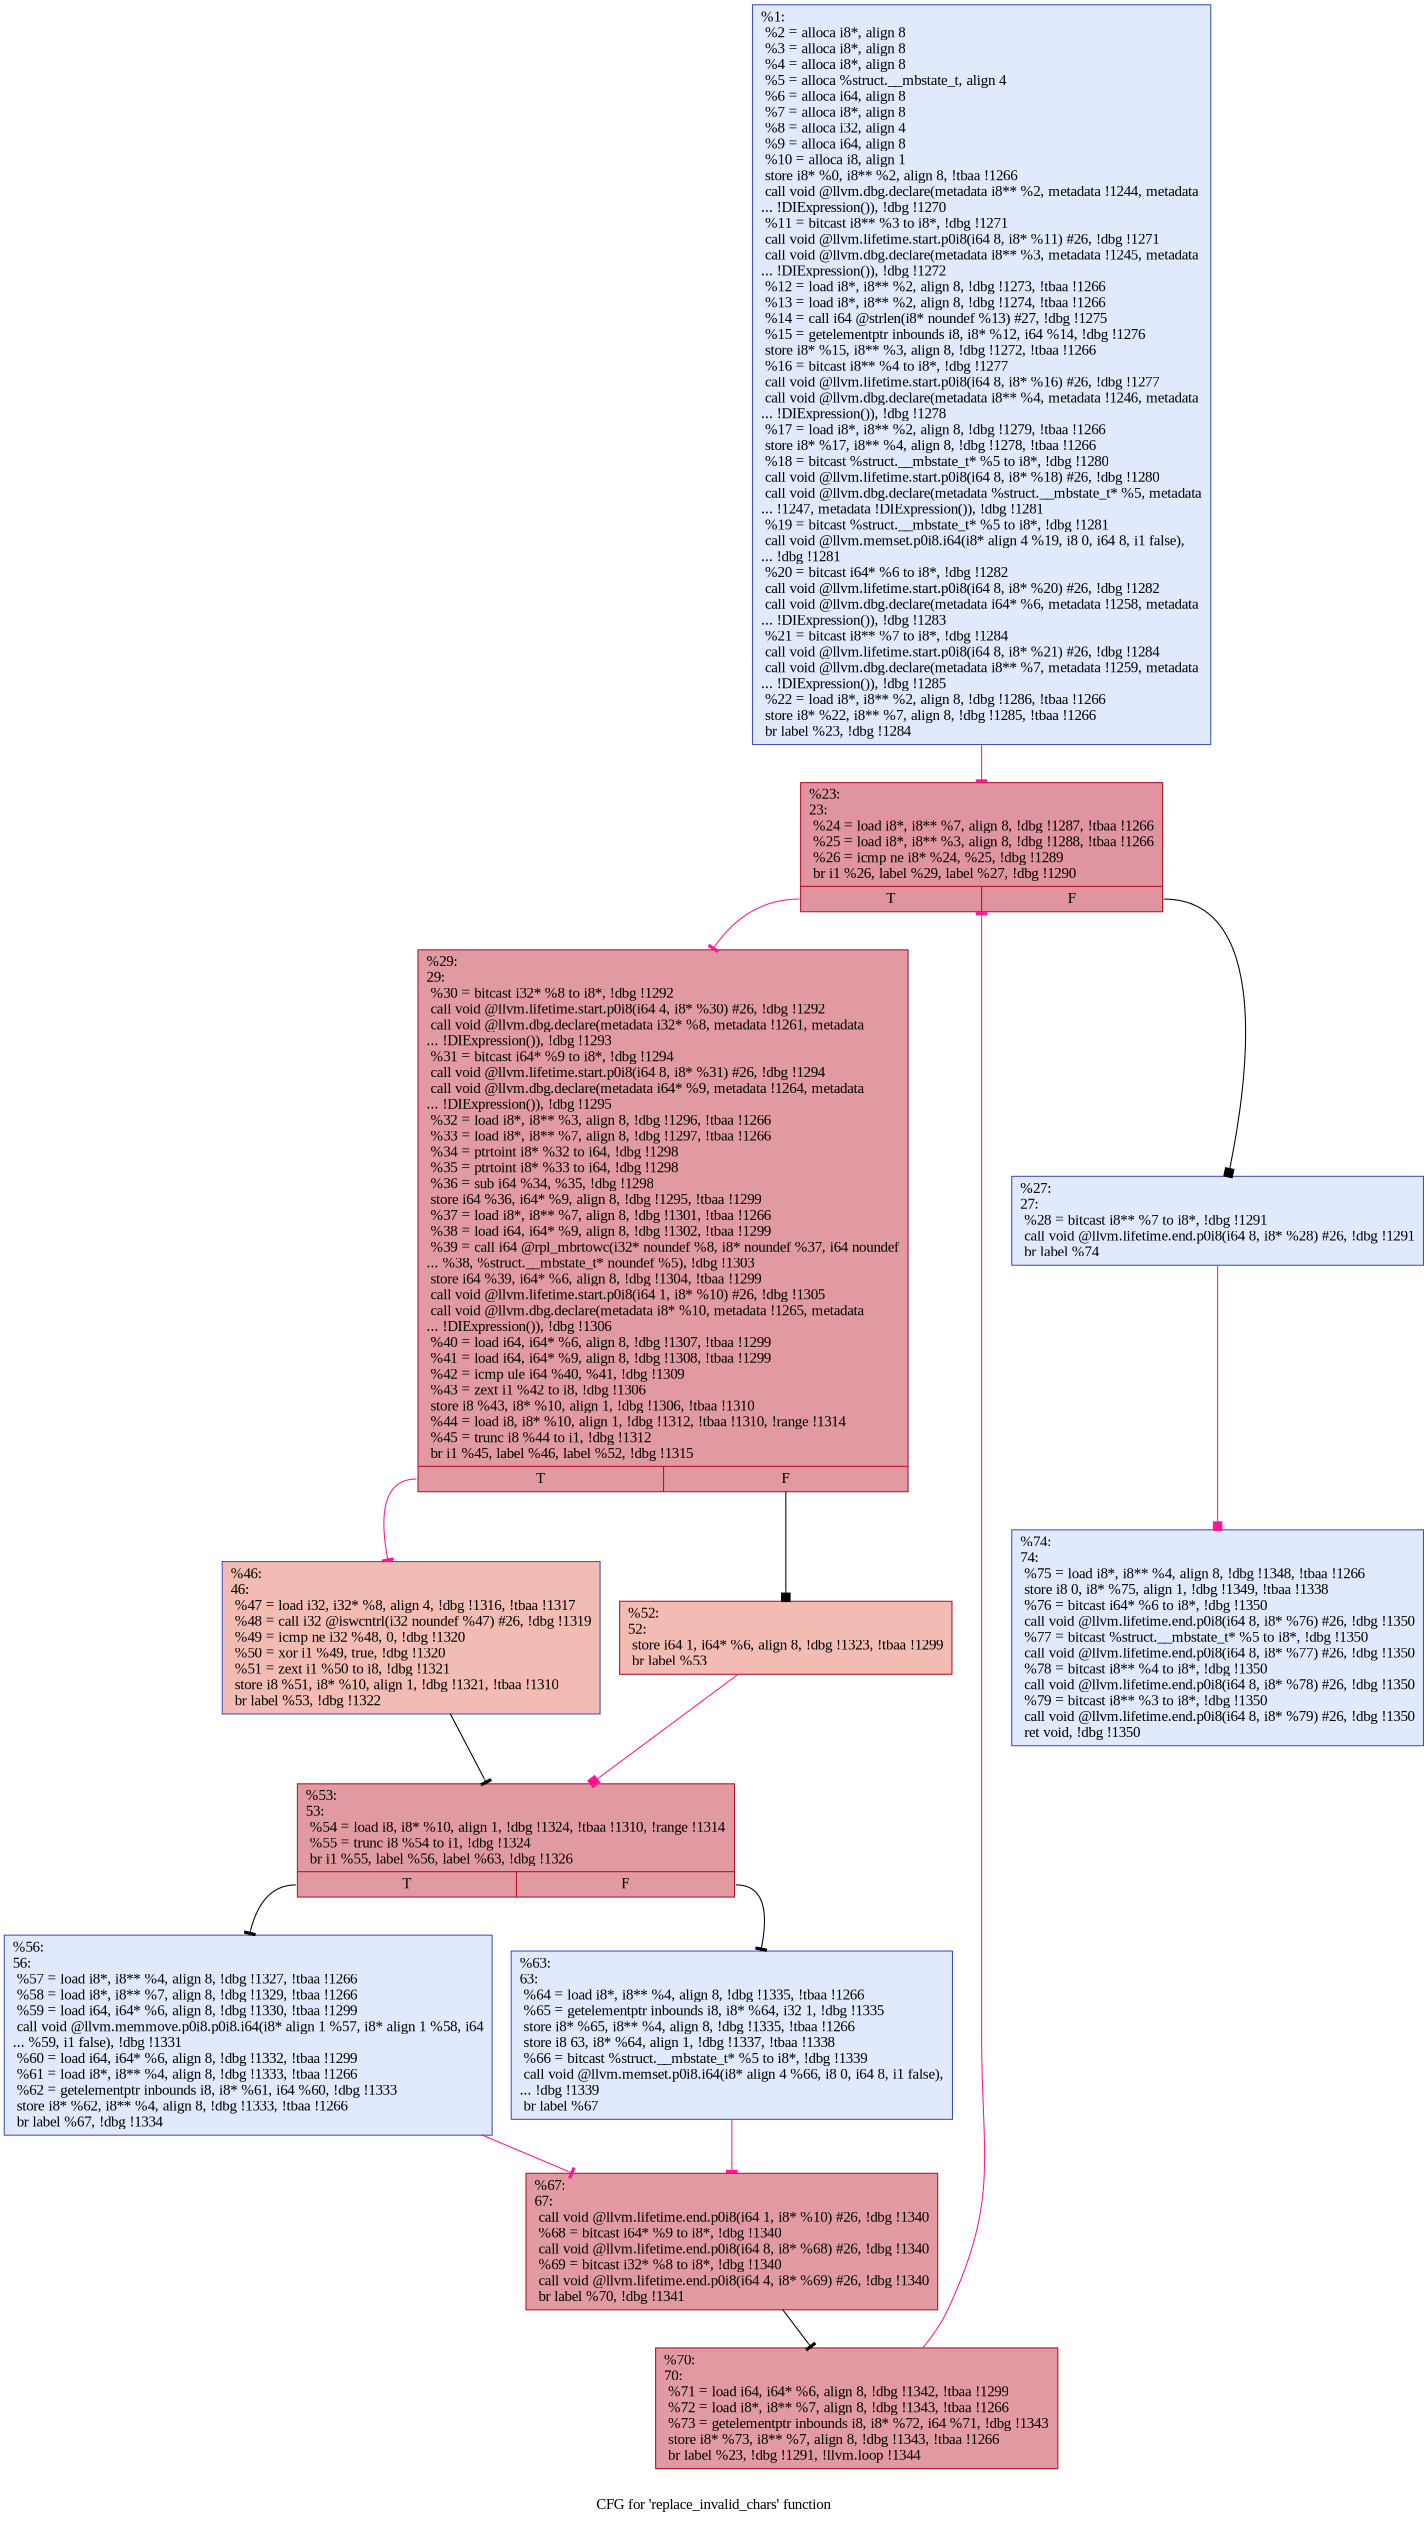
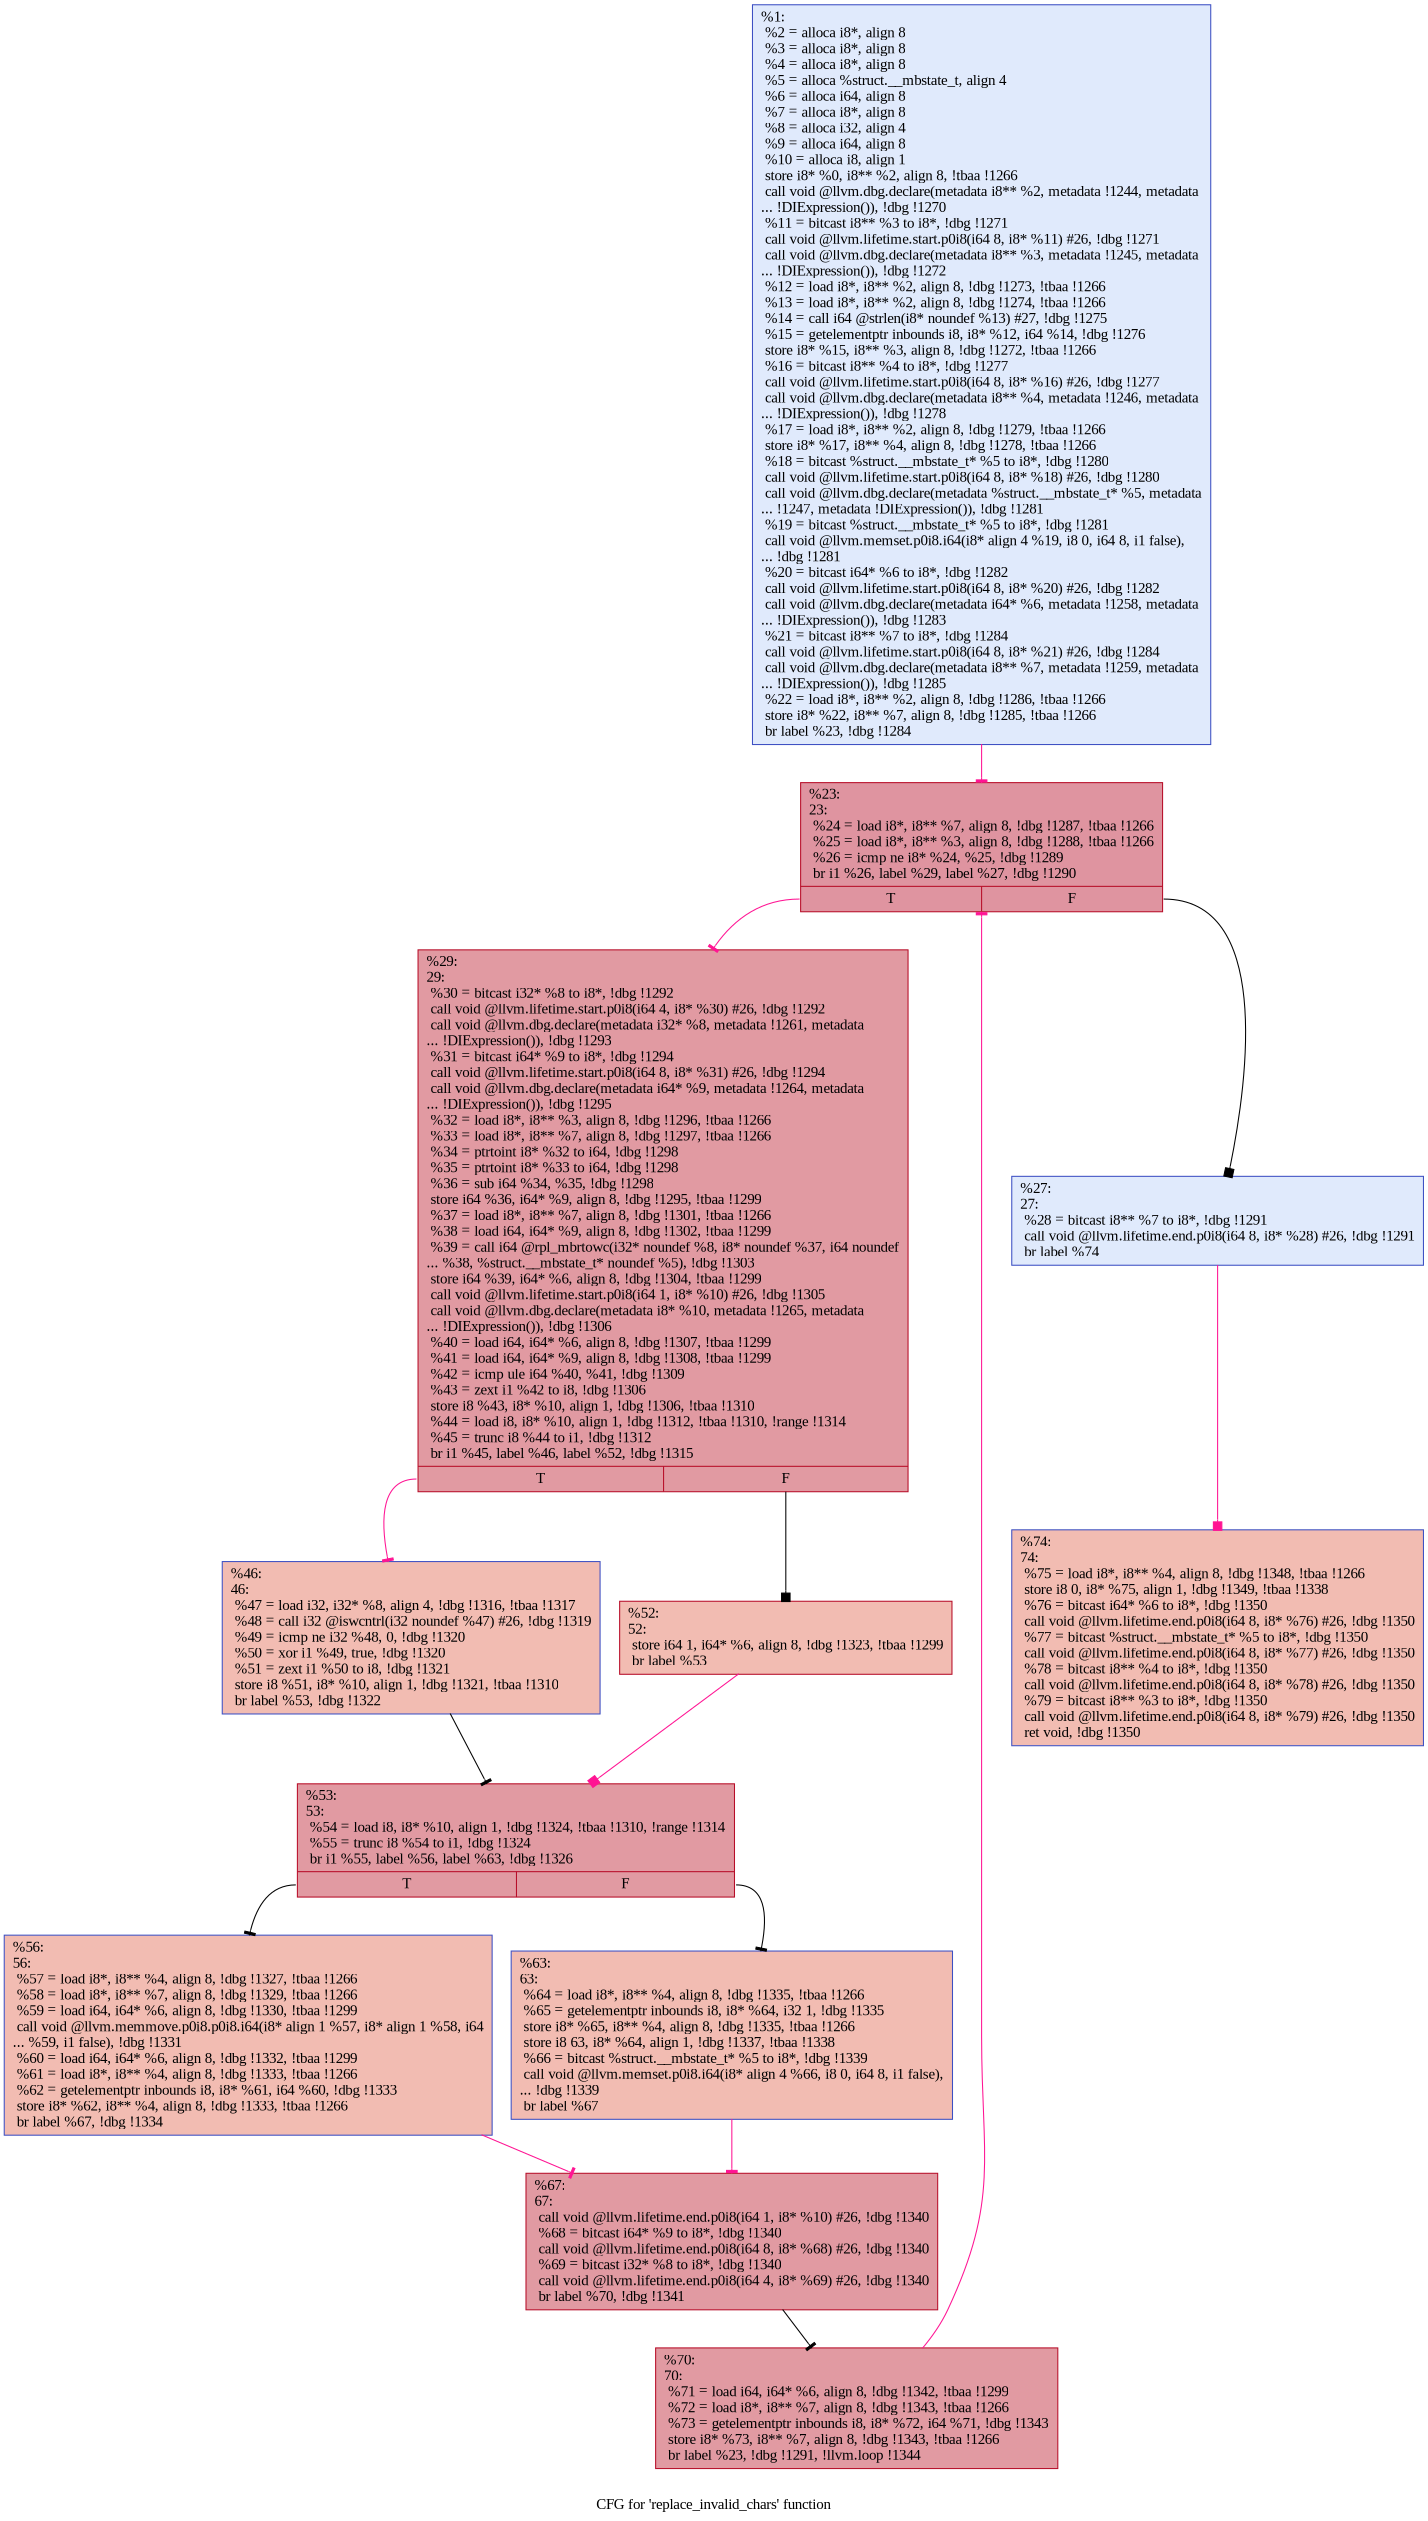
node "%74:": fillcolor #b9d0f970 -> #e1675170
node "%56:": fillcolor #b9d0f970 -> #e1675170
node "%63:": fillcolor #b9d0f970 -> #e1675170
